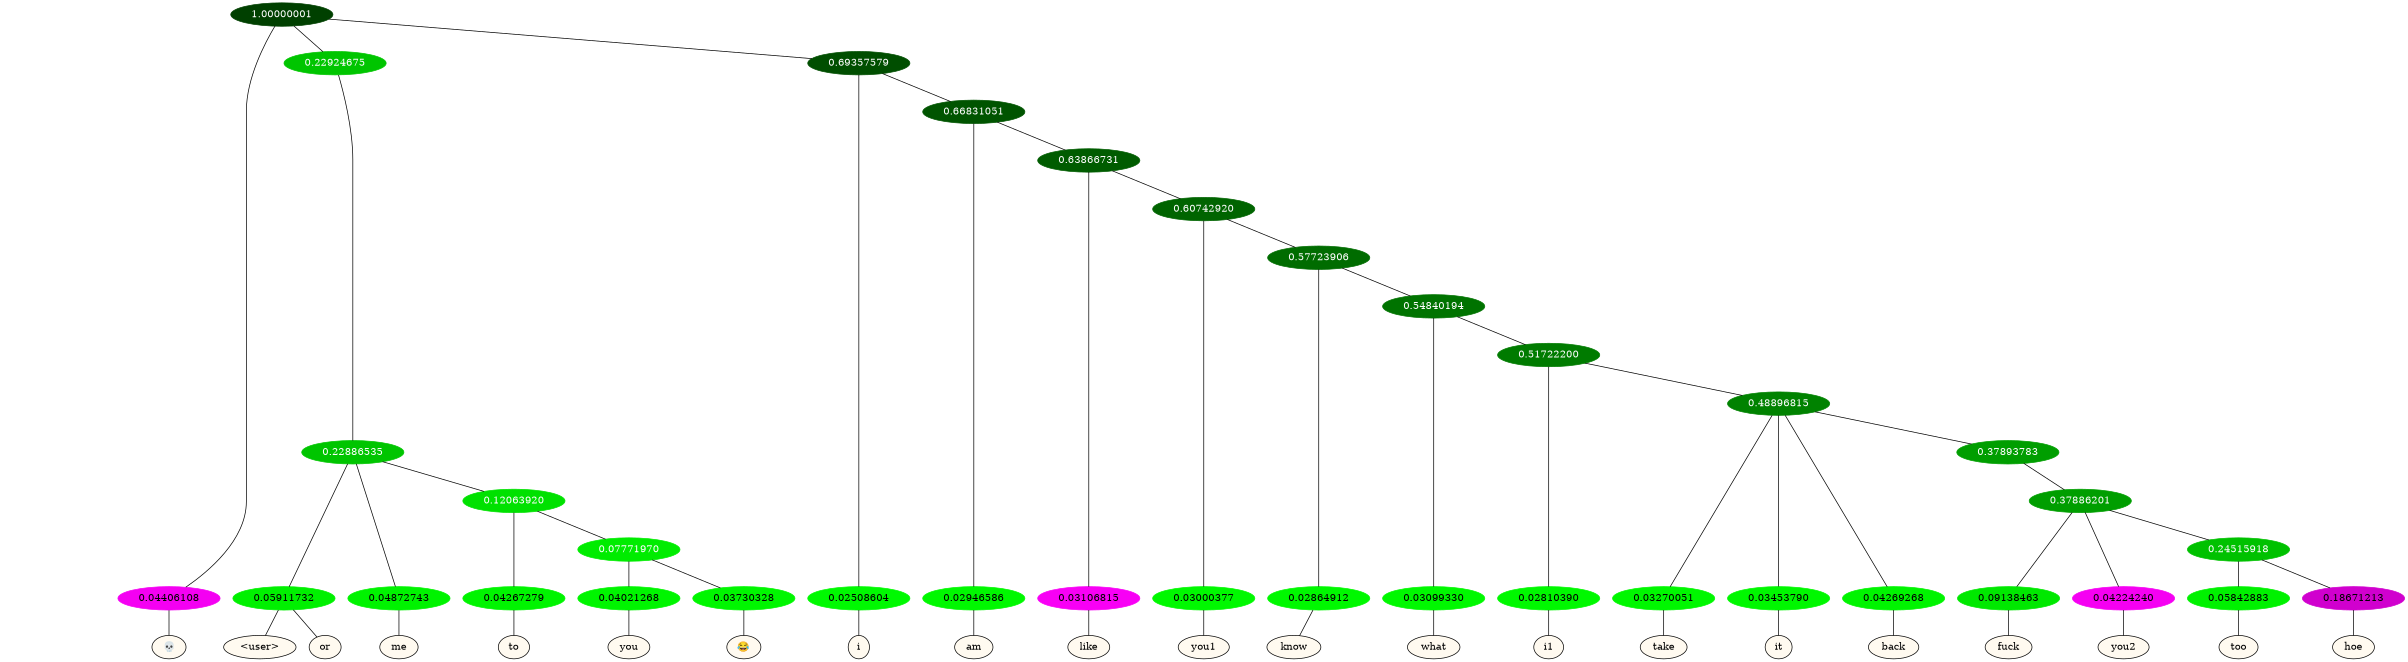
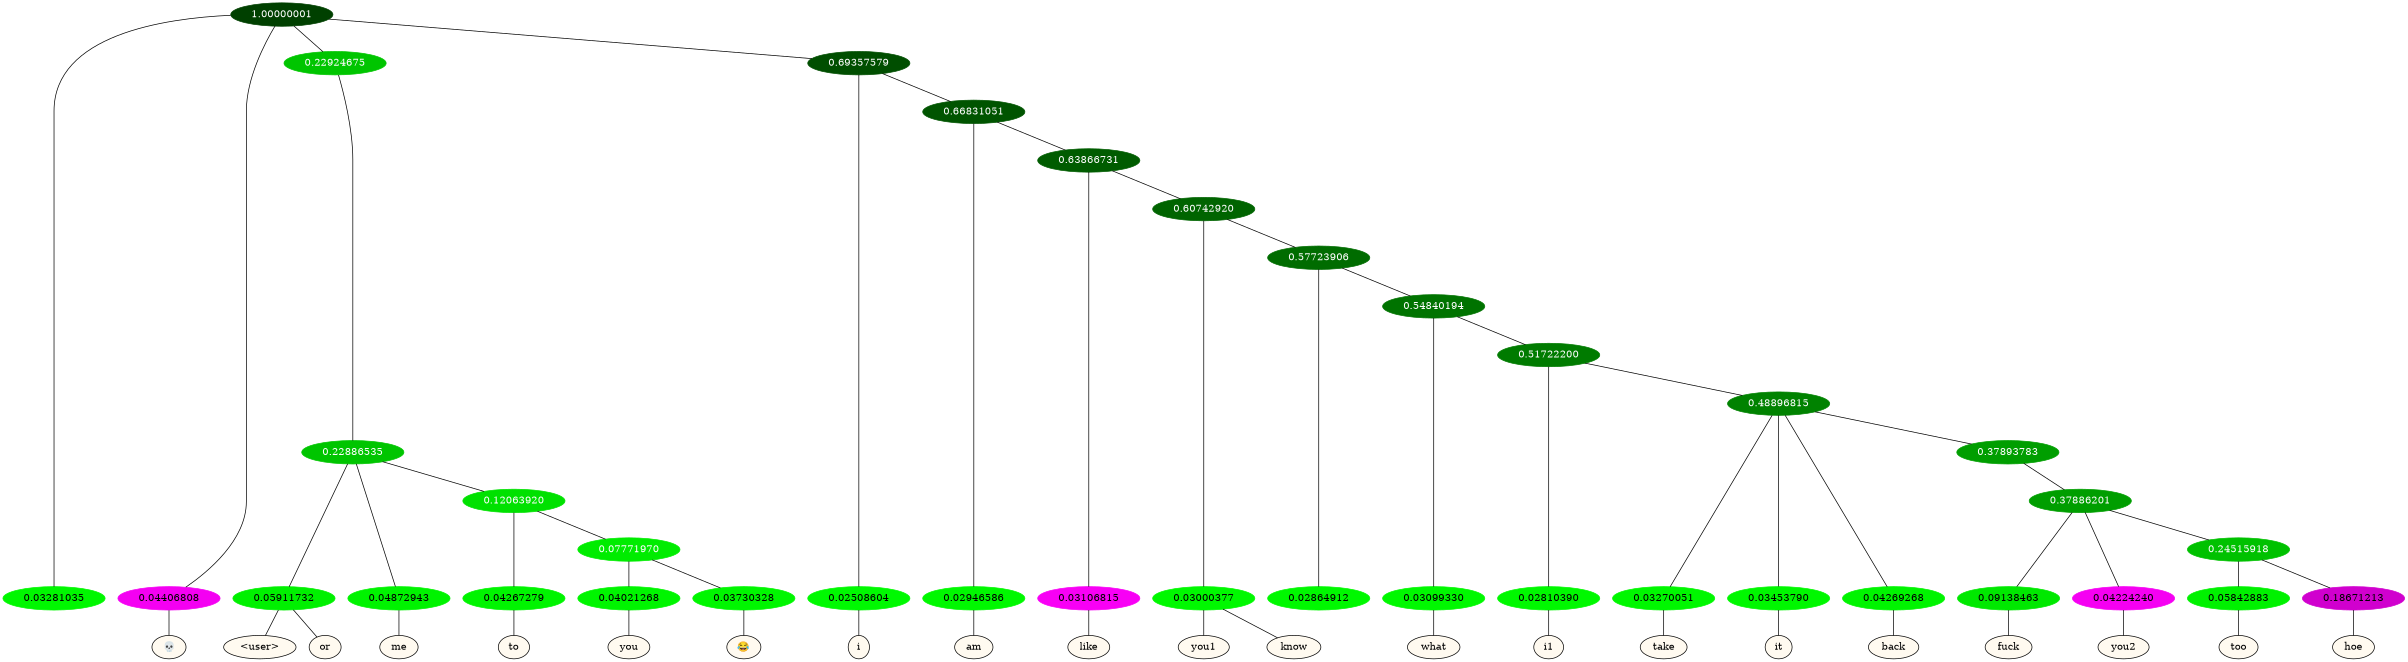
node "0.03281035": added
node "0.04406108": label "0.04406108" -> "0.04406808"
node "0.04872743": label "0.04872743" -> "0.04872943"
edge "0.02864912" -- "know": now "0.03000377" -- "know"
